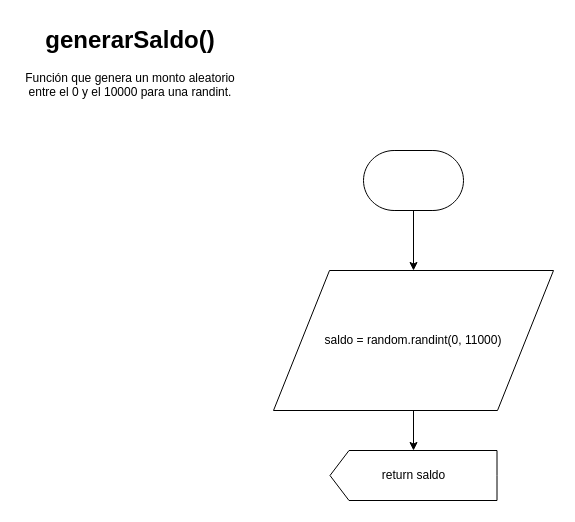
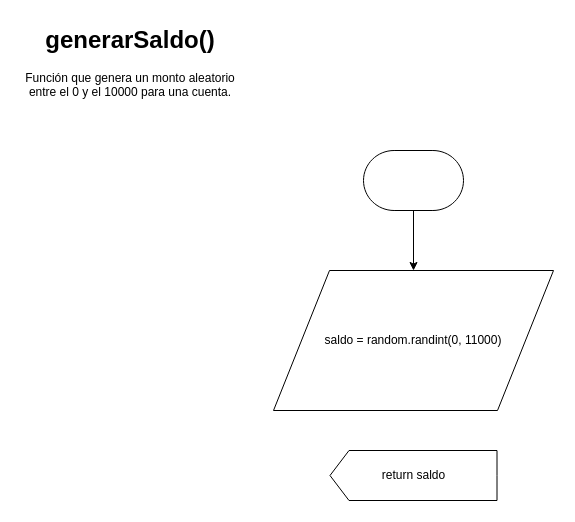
node "generarSaldo()Función que genera un monto aleatorio entre el 0 y el 10000 para una randint.": label "generarSaldo()Función que genera un monto aleatorio entre el 0 y el 10000 para una randint." -> "generarSaldo()Función que genera un monto aleatorio entre el 0 y el 10000 para una cuenta."
edge "saldo = random.randint(0, 11000)" -> "return saldo": removed
